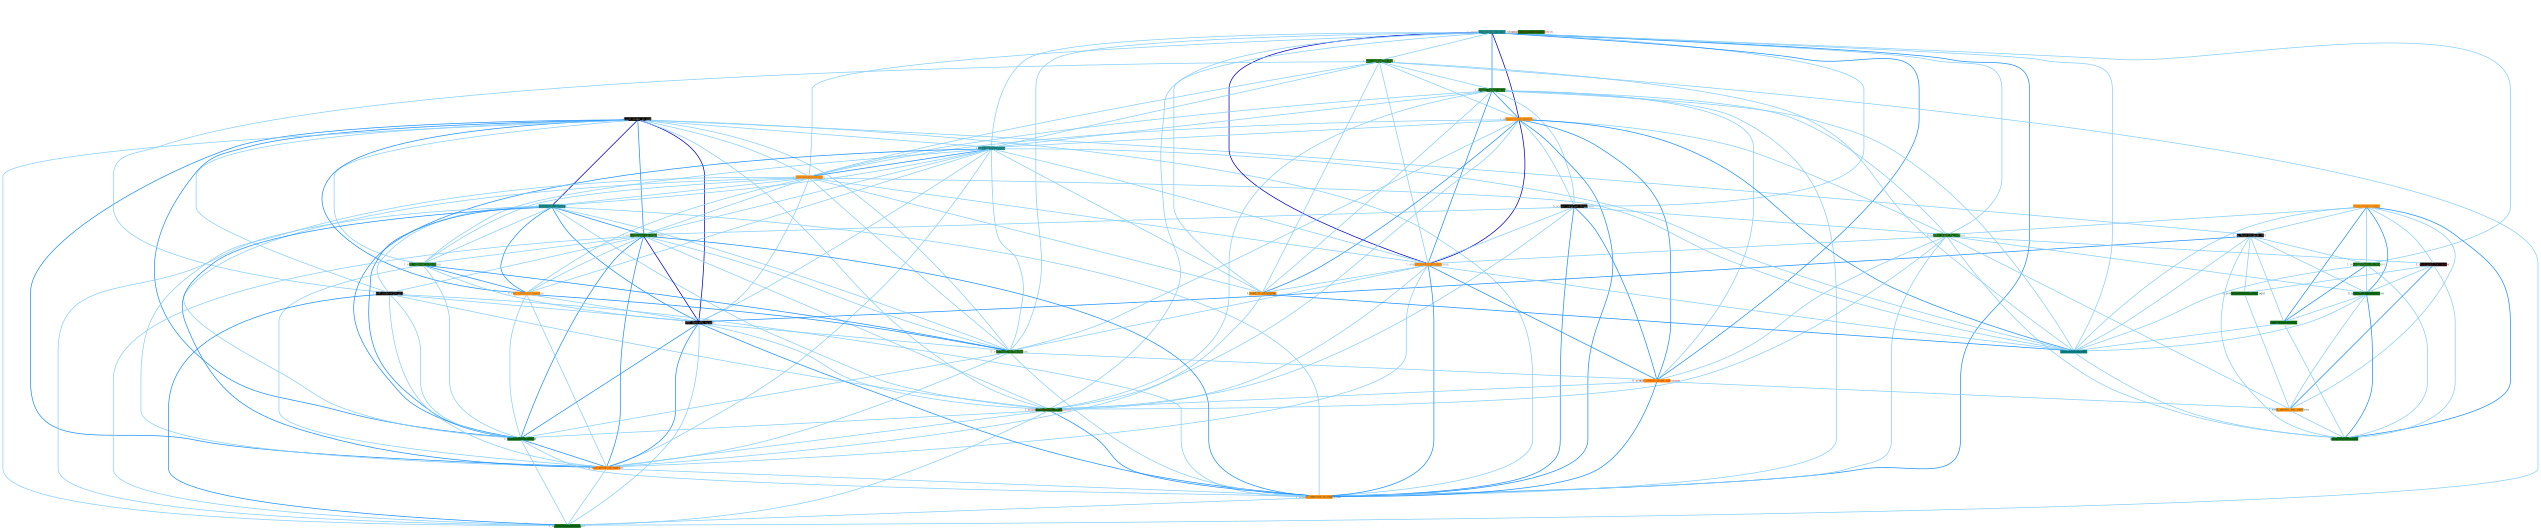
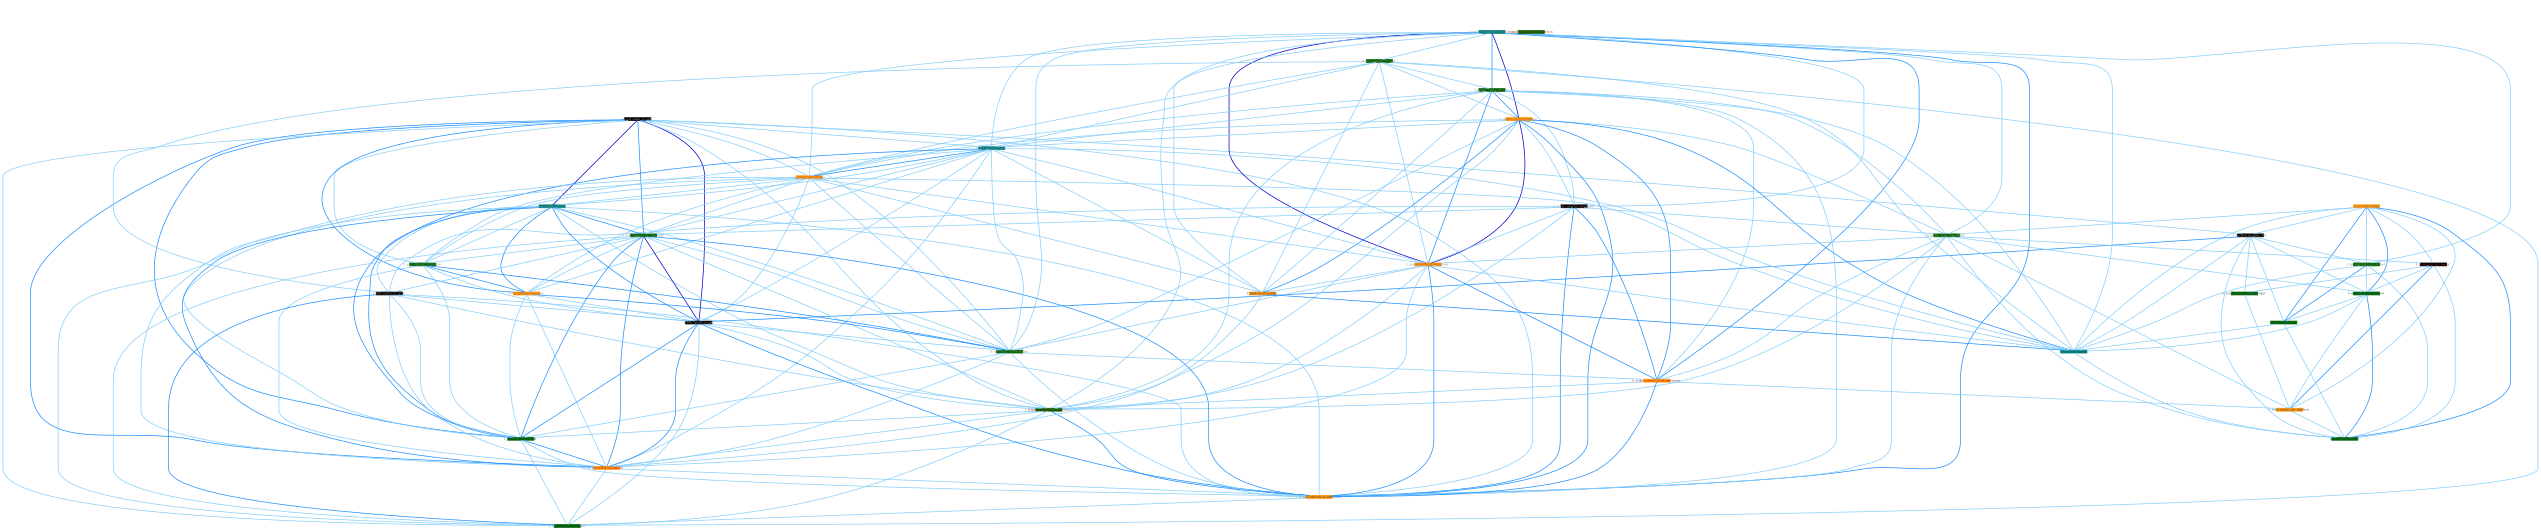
edge "1_sell_stake_in_unit" -- "1_see_improv_in_area": now "0_acquir_interest_from_unit" -- "1_see_improv_in_area"
node "1_sell_interest_in_unit": label "1_sell_interest_in_unit" -> "1_sell_usurp_in_unit"
